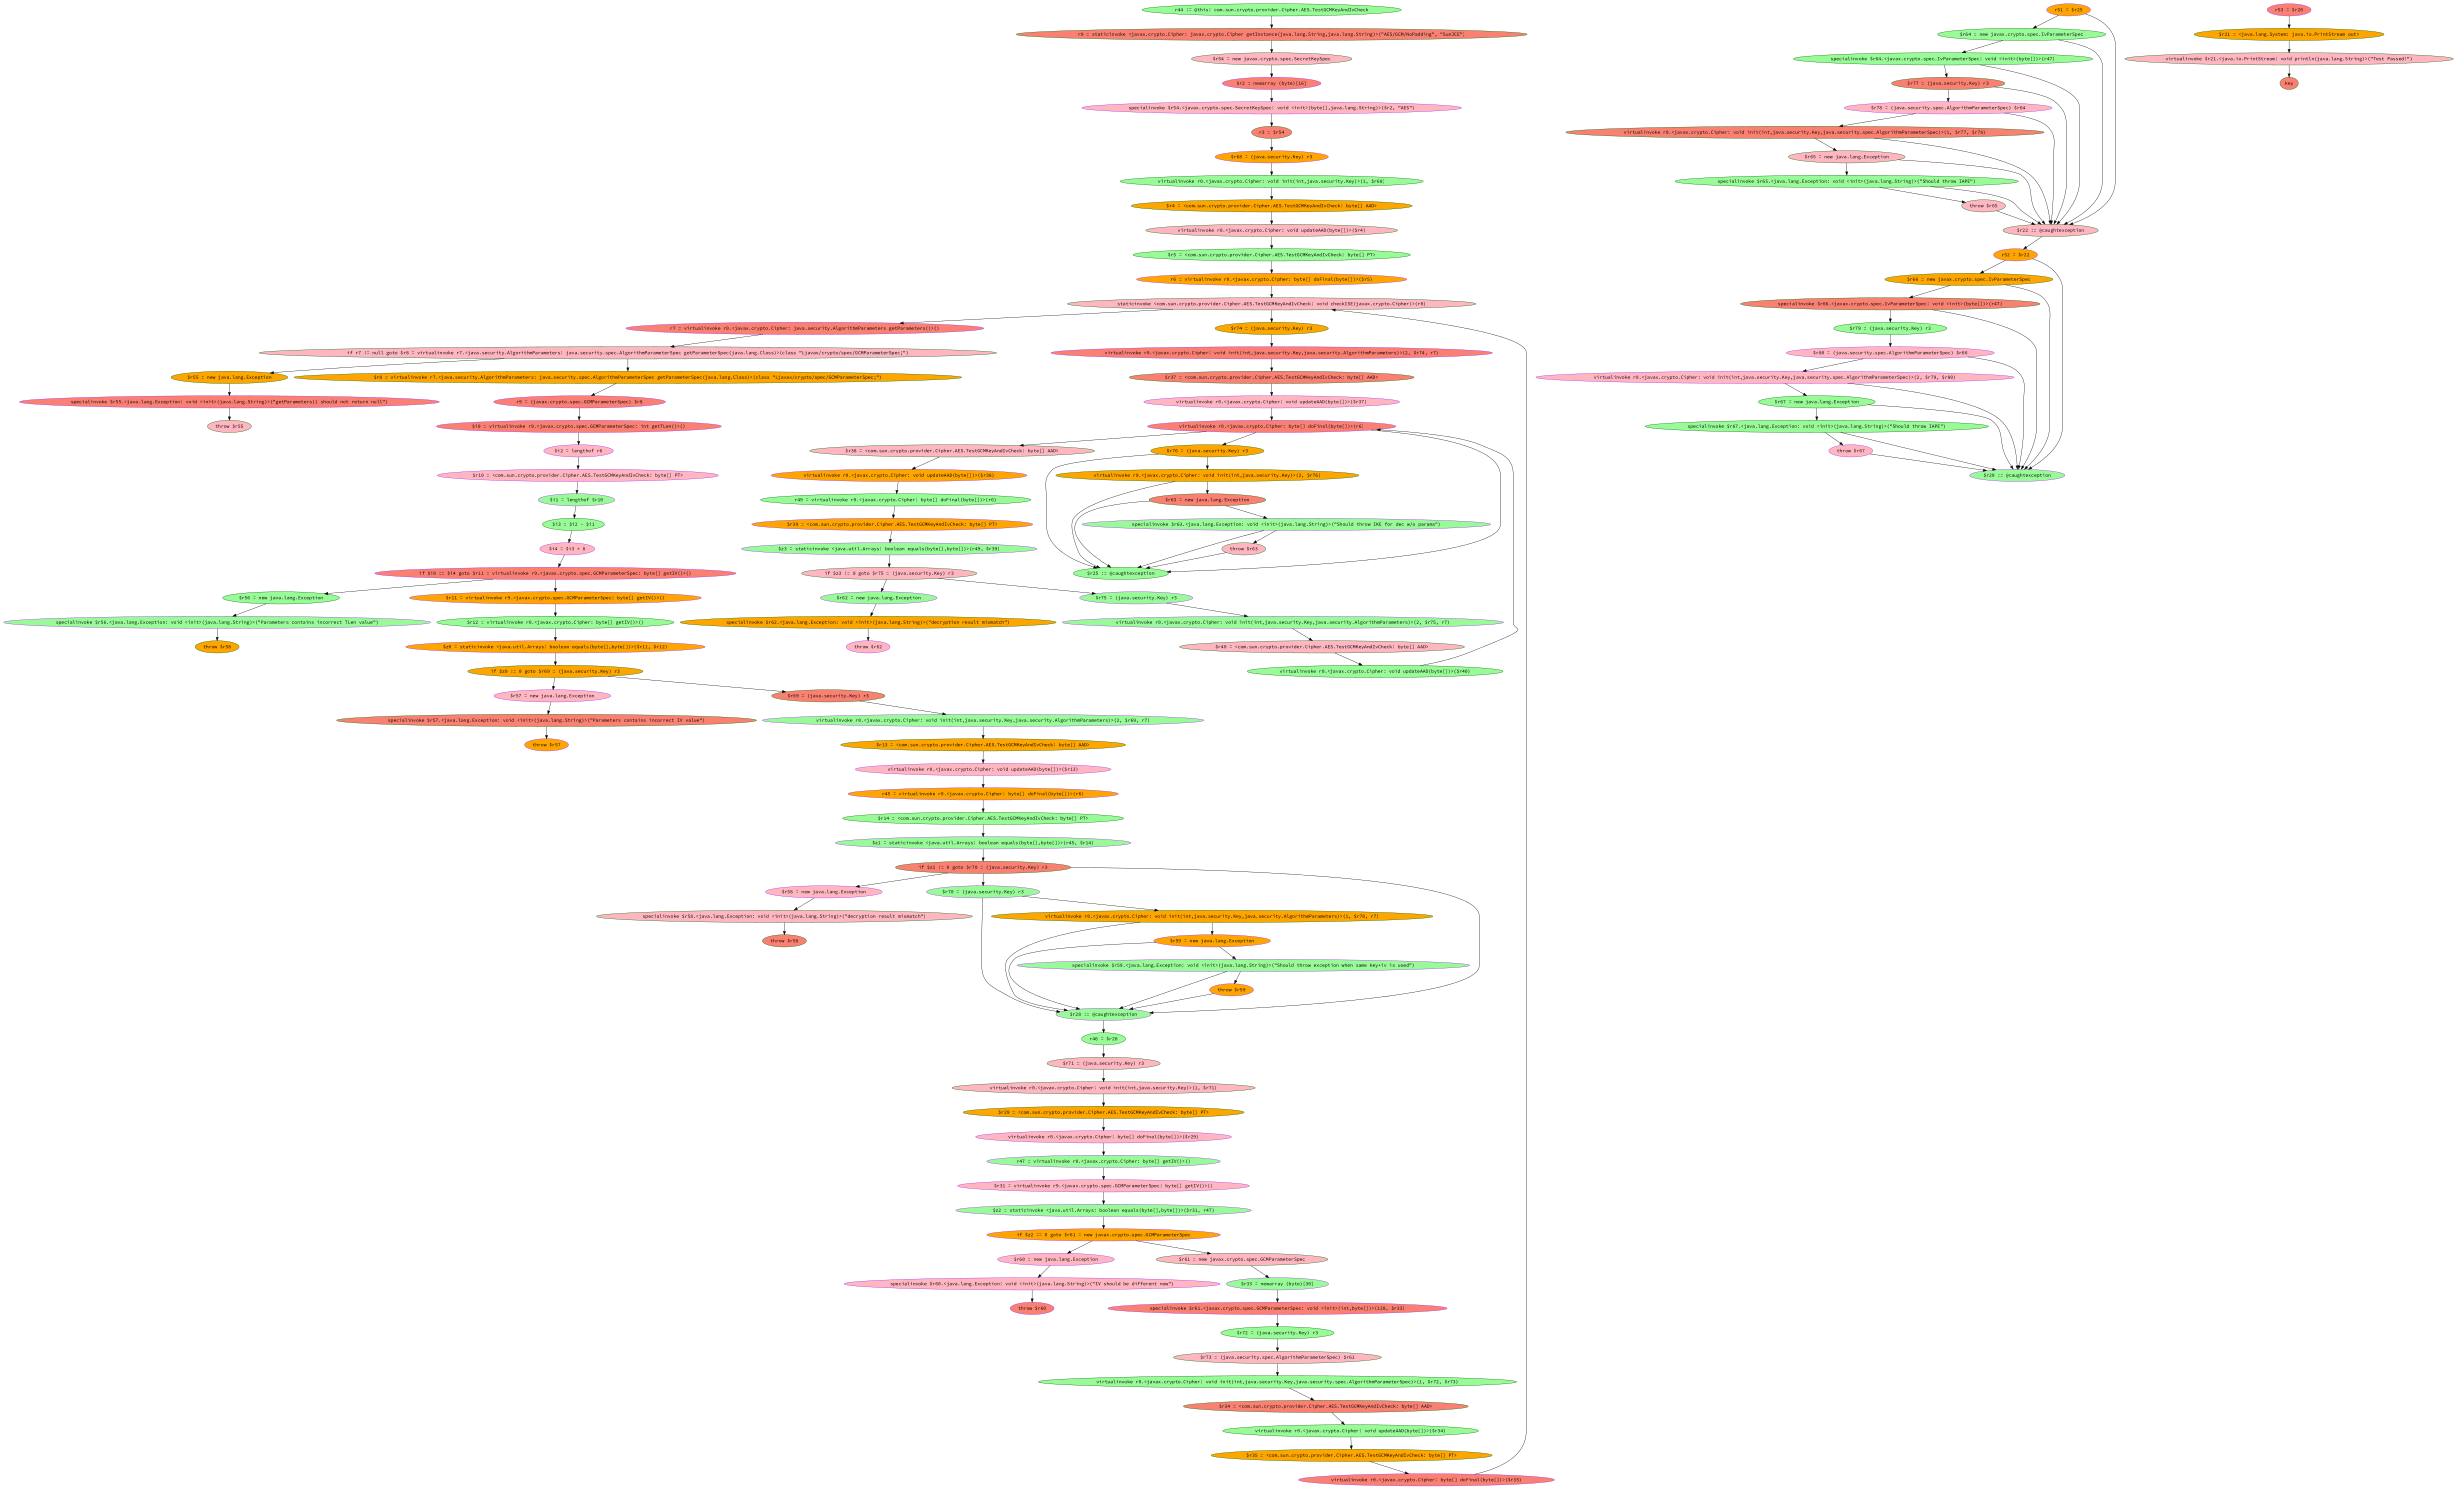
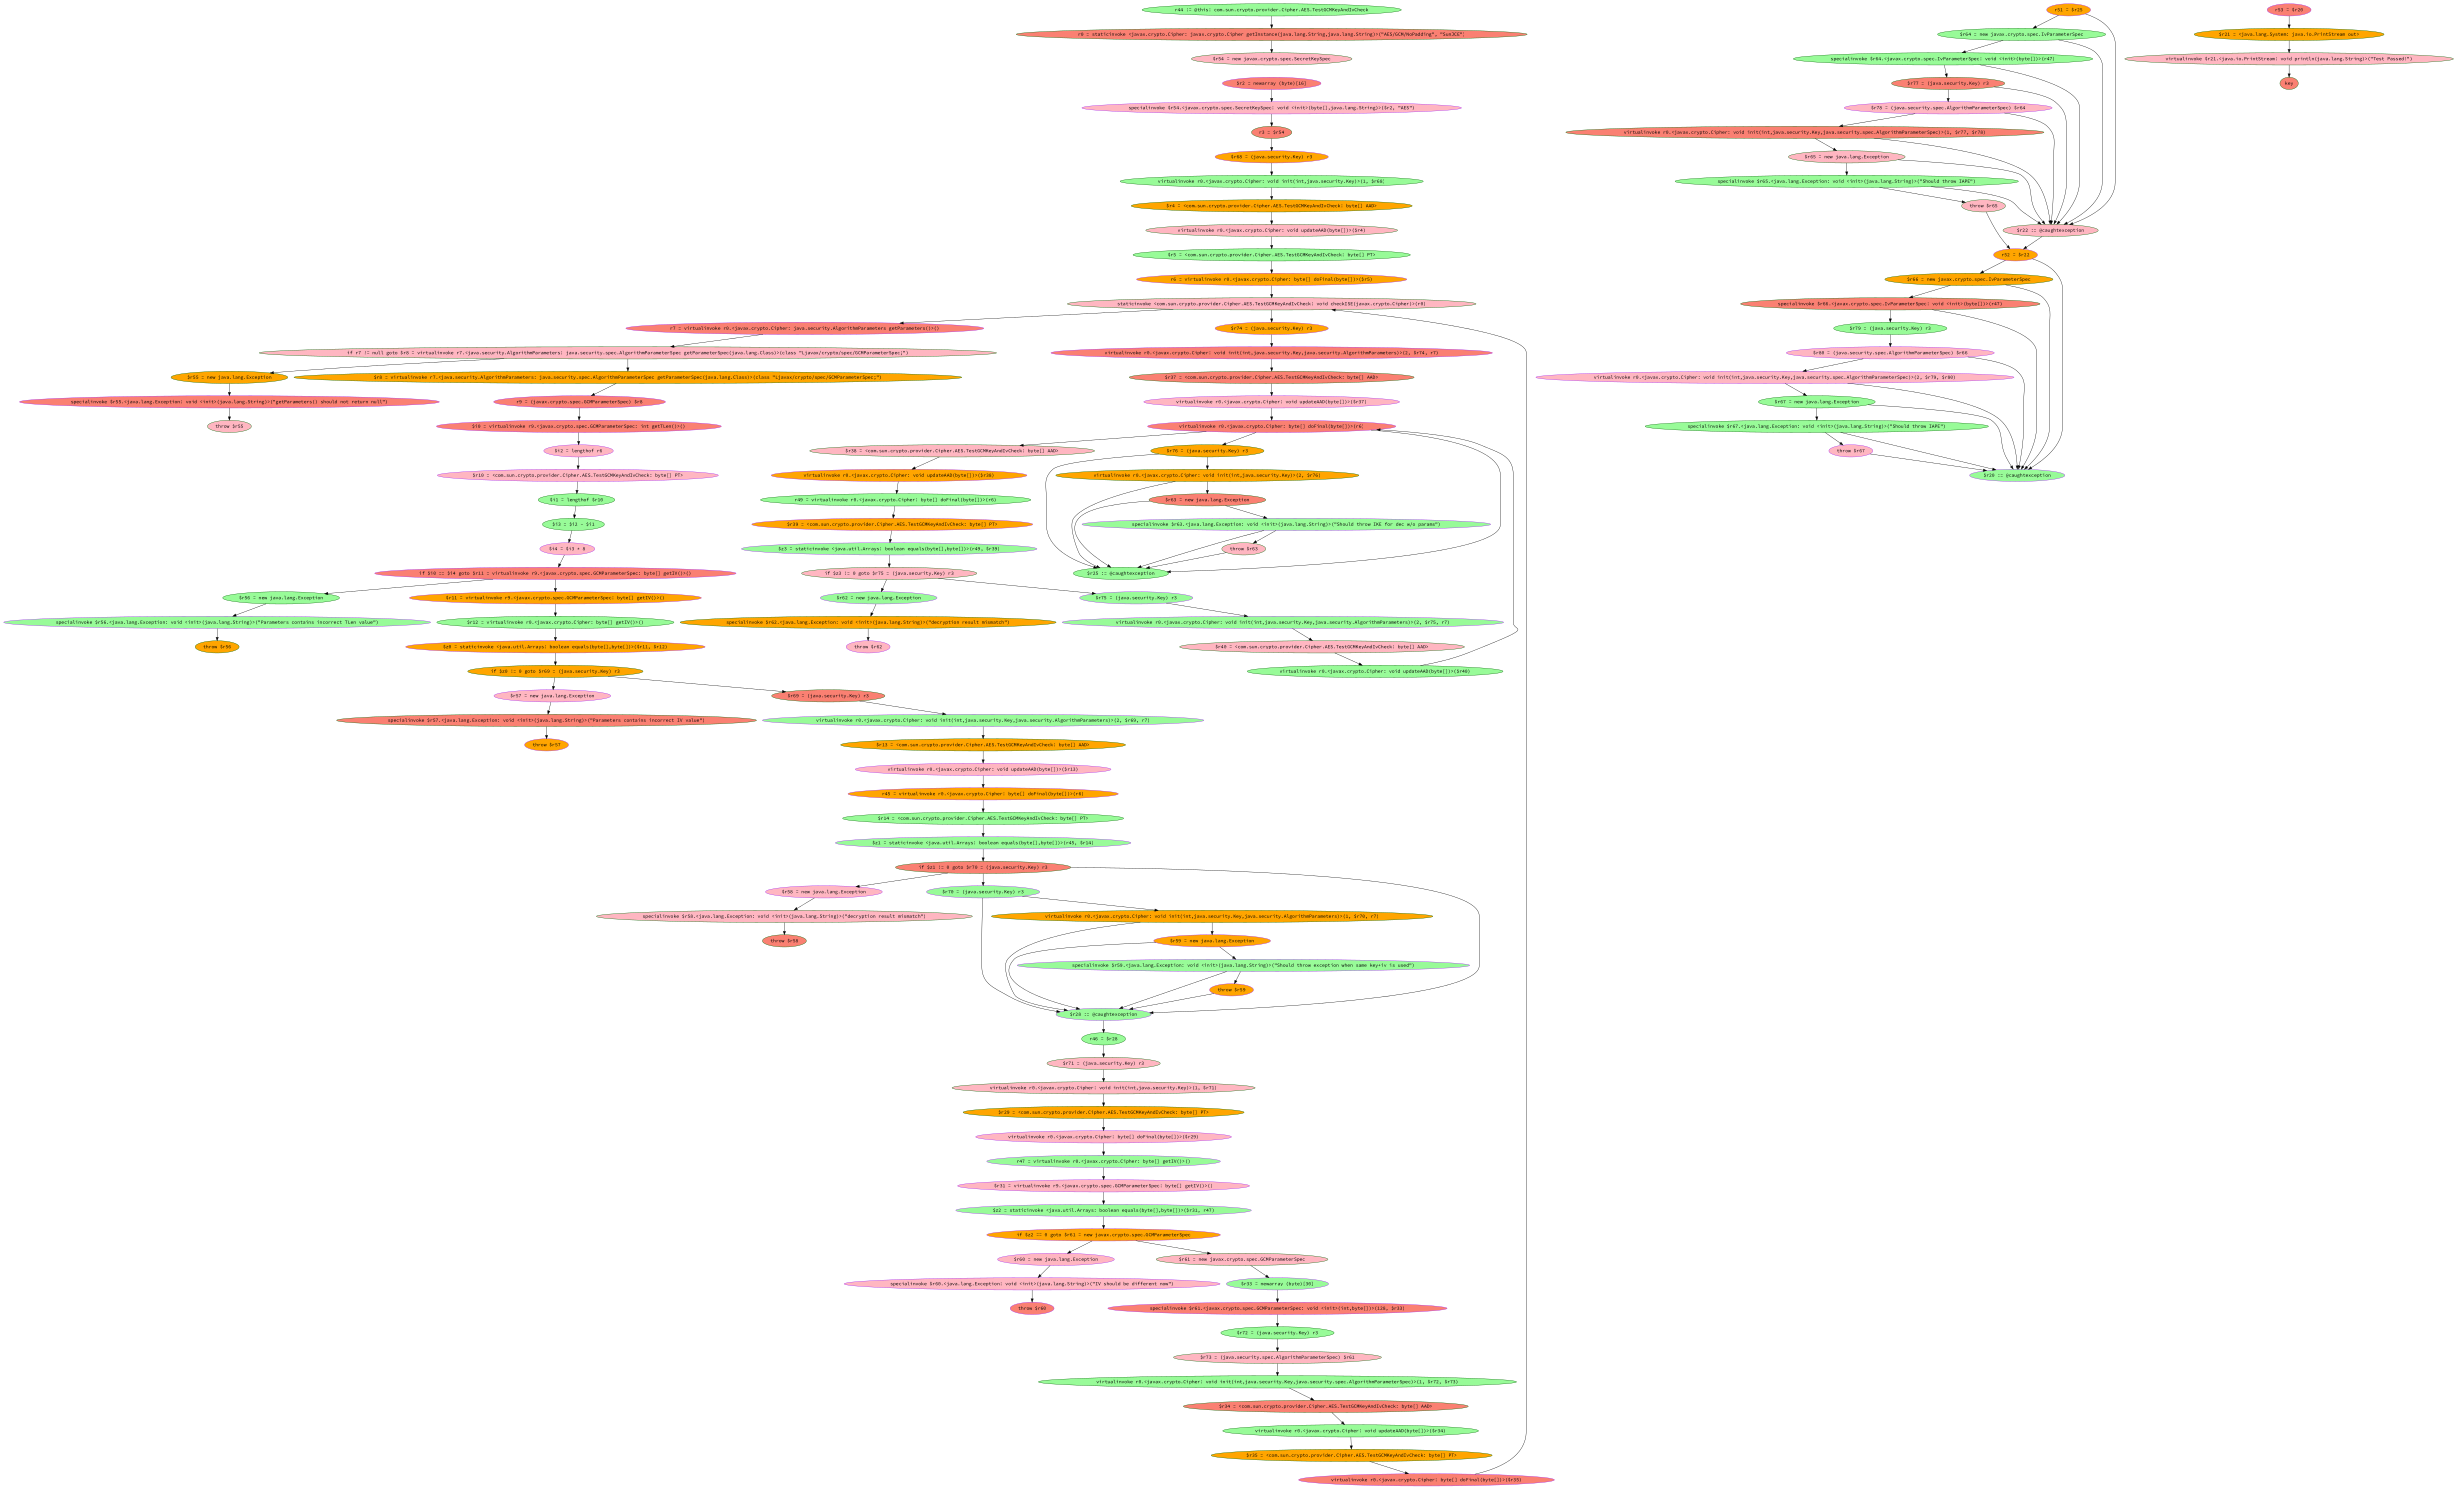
edge "$r54 = new javax.crypto.spec.SecretKeySpec" -> "$r2 = newarray (byte)[16]": removed
edge "throw $r65" -> "$r22 := @caughtexception": now "throw $r65" -> "r52 = $r22"
node "$r74 = (java.security.Key) r3": color darkgreen -> purple
node "$i1 = lengthof $r10": color purple -> darkgreen
